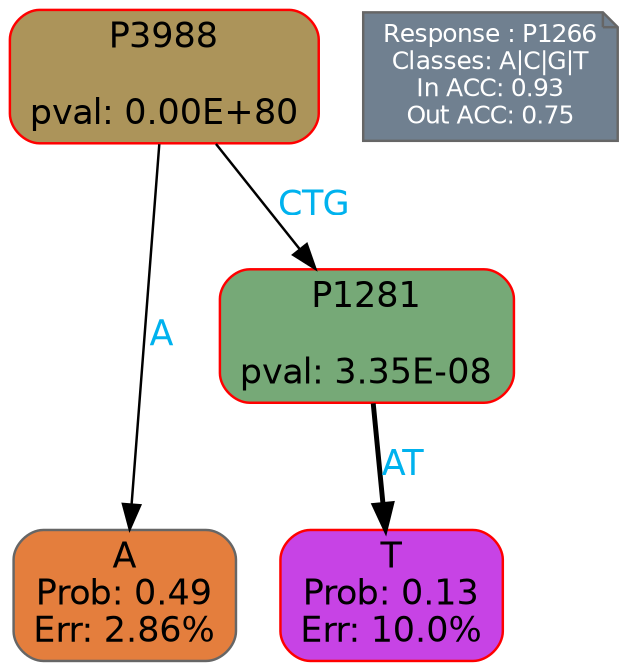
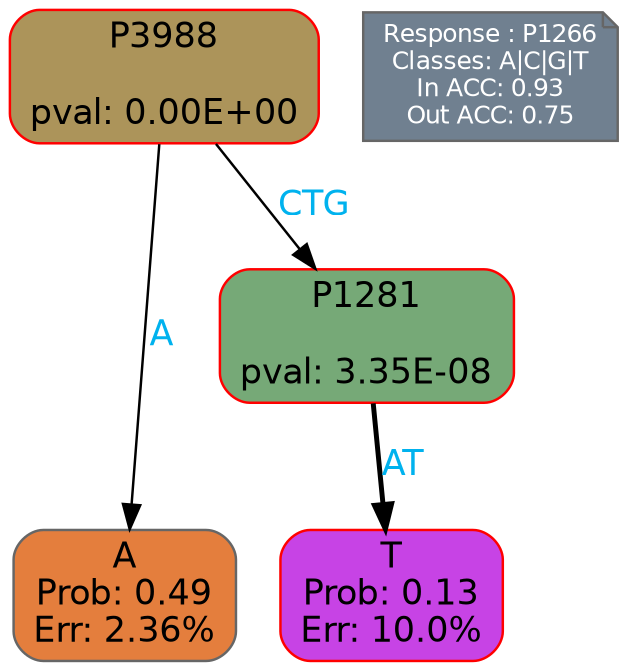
node "P3988 pval: 0.00E+80": label "P3988 pval: 0.00E+80" -> "P3988 pval: 0.00E+00"
node "A Prob: 0.49 Err: 2.86%": label "A Prob: 0.49 Err: 2.86%" -> "A Prob: 0.49 Err: 2.36%"
